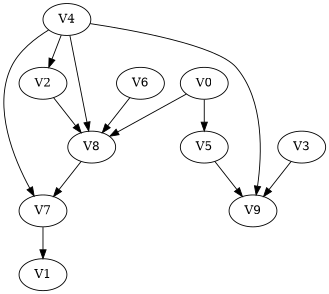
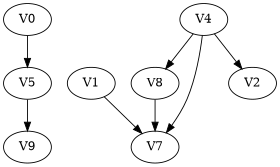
edge "V4" -> "V9": removed
node "V6": removed
edge "V2" -> "V8": removed
edge "V0" -> "V8": removed
node "V3": removed
edge "V7" -> "V1": reversed
